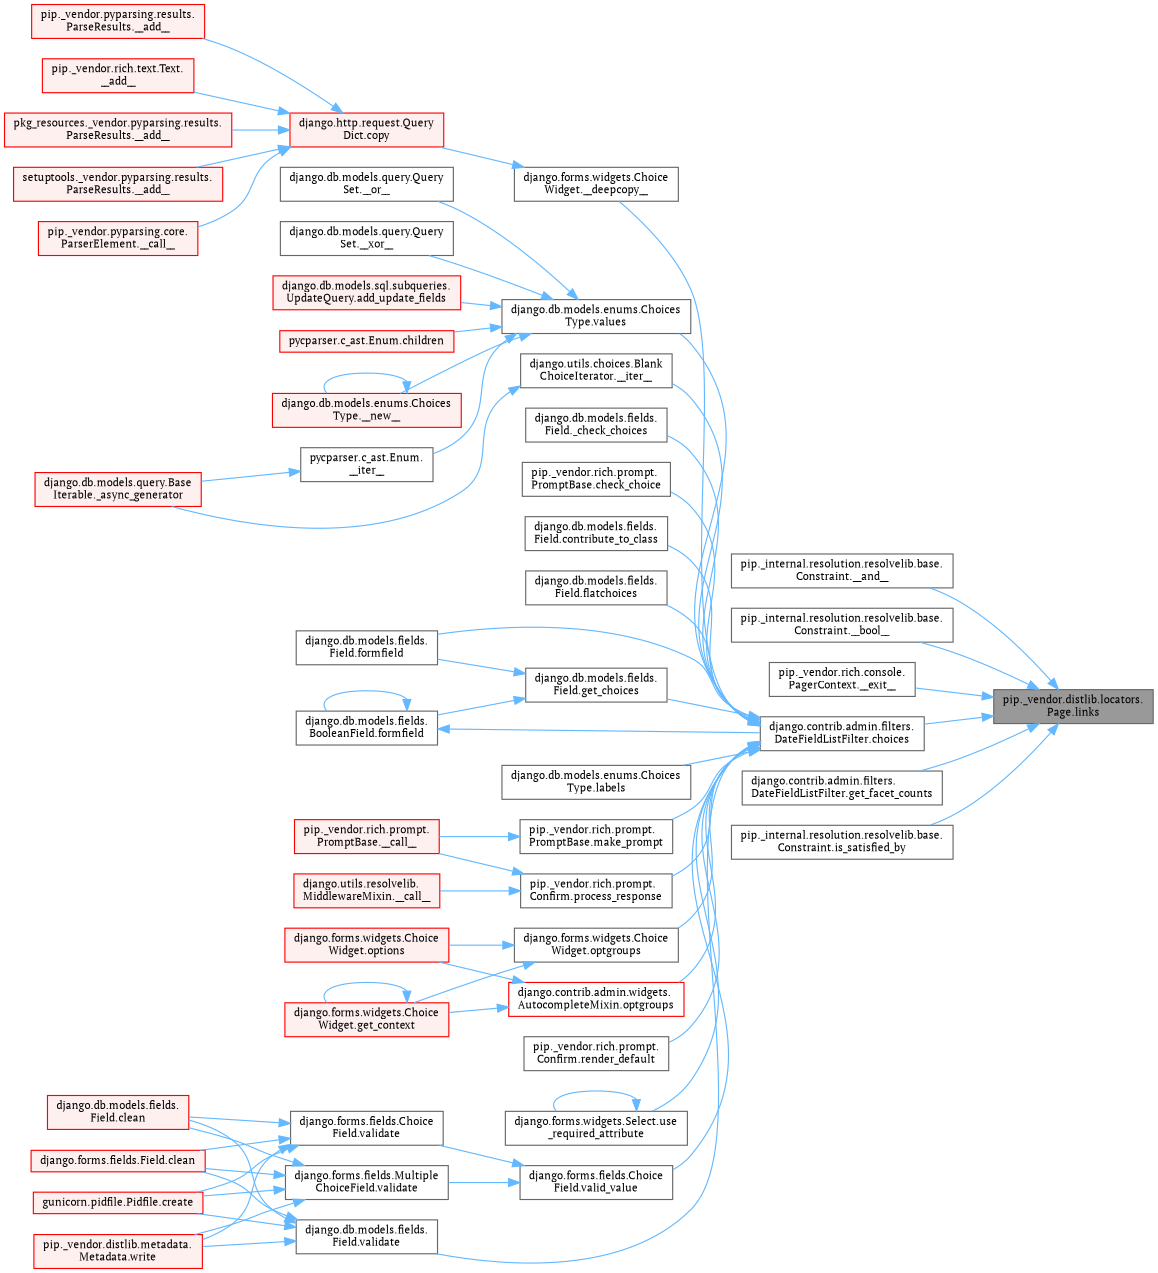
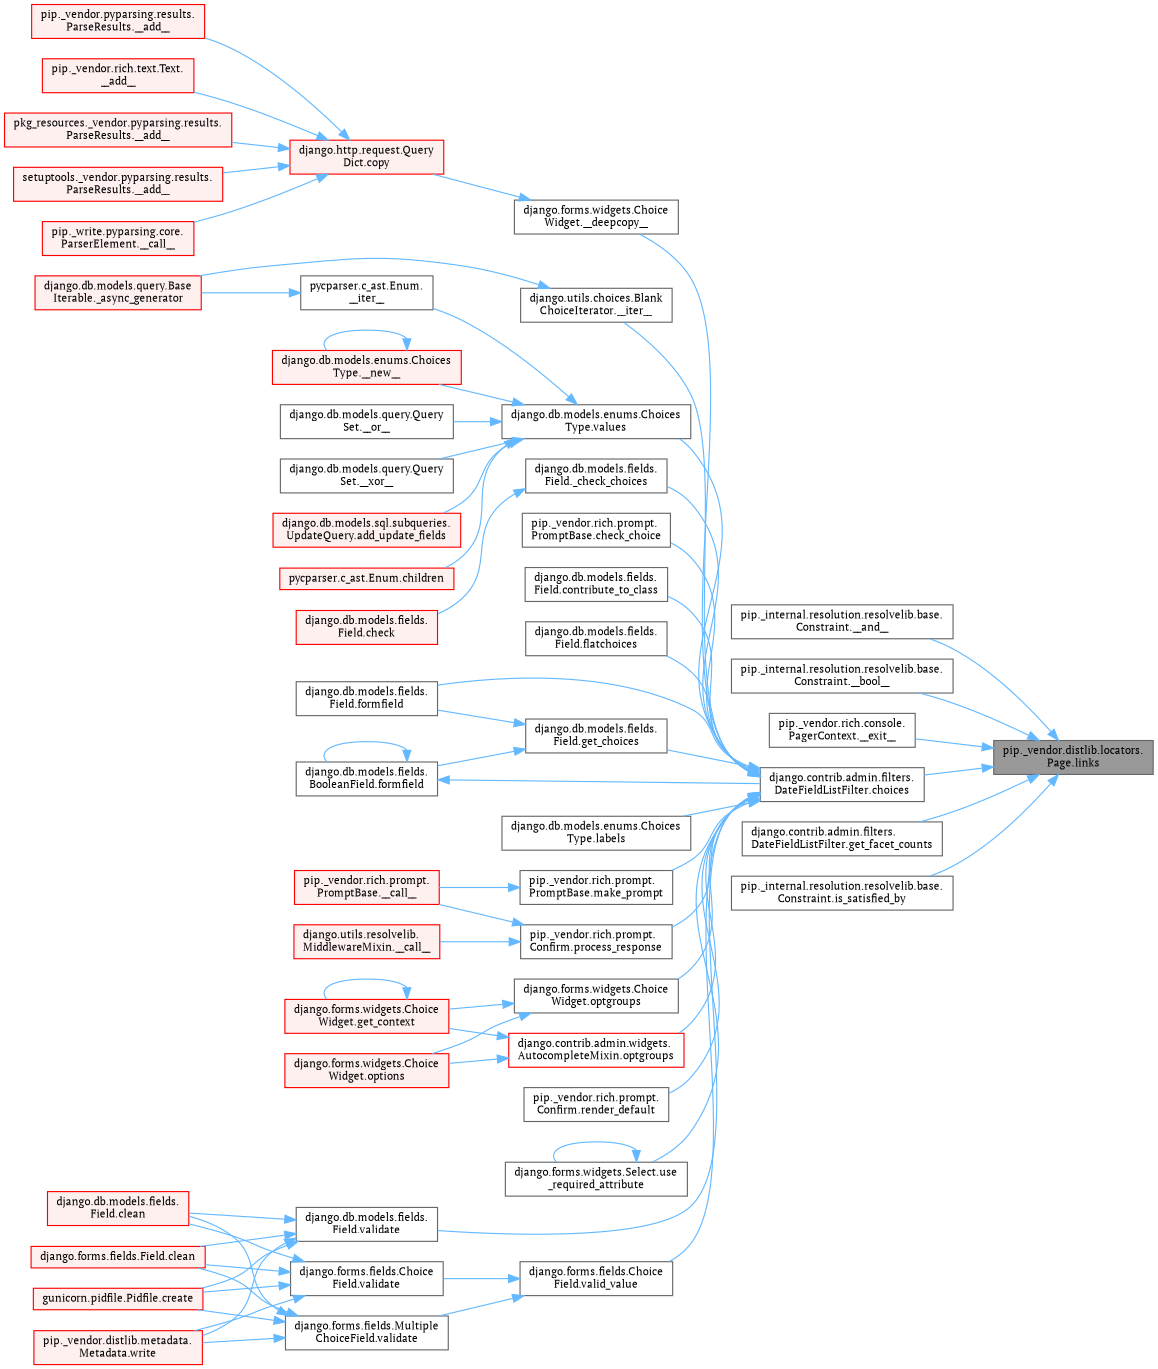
node "pip._vendor.pyparsing.core. ParserElement.__call__": label "pip._vendor.pyparsing.core. ParserElement.__call__" -> "pip._write.pyparsing.core. ParserElement.__call__"
node "django.db.models.fields. Field.check": added
